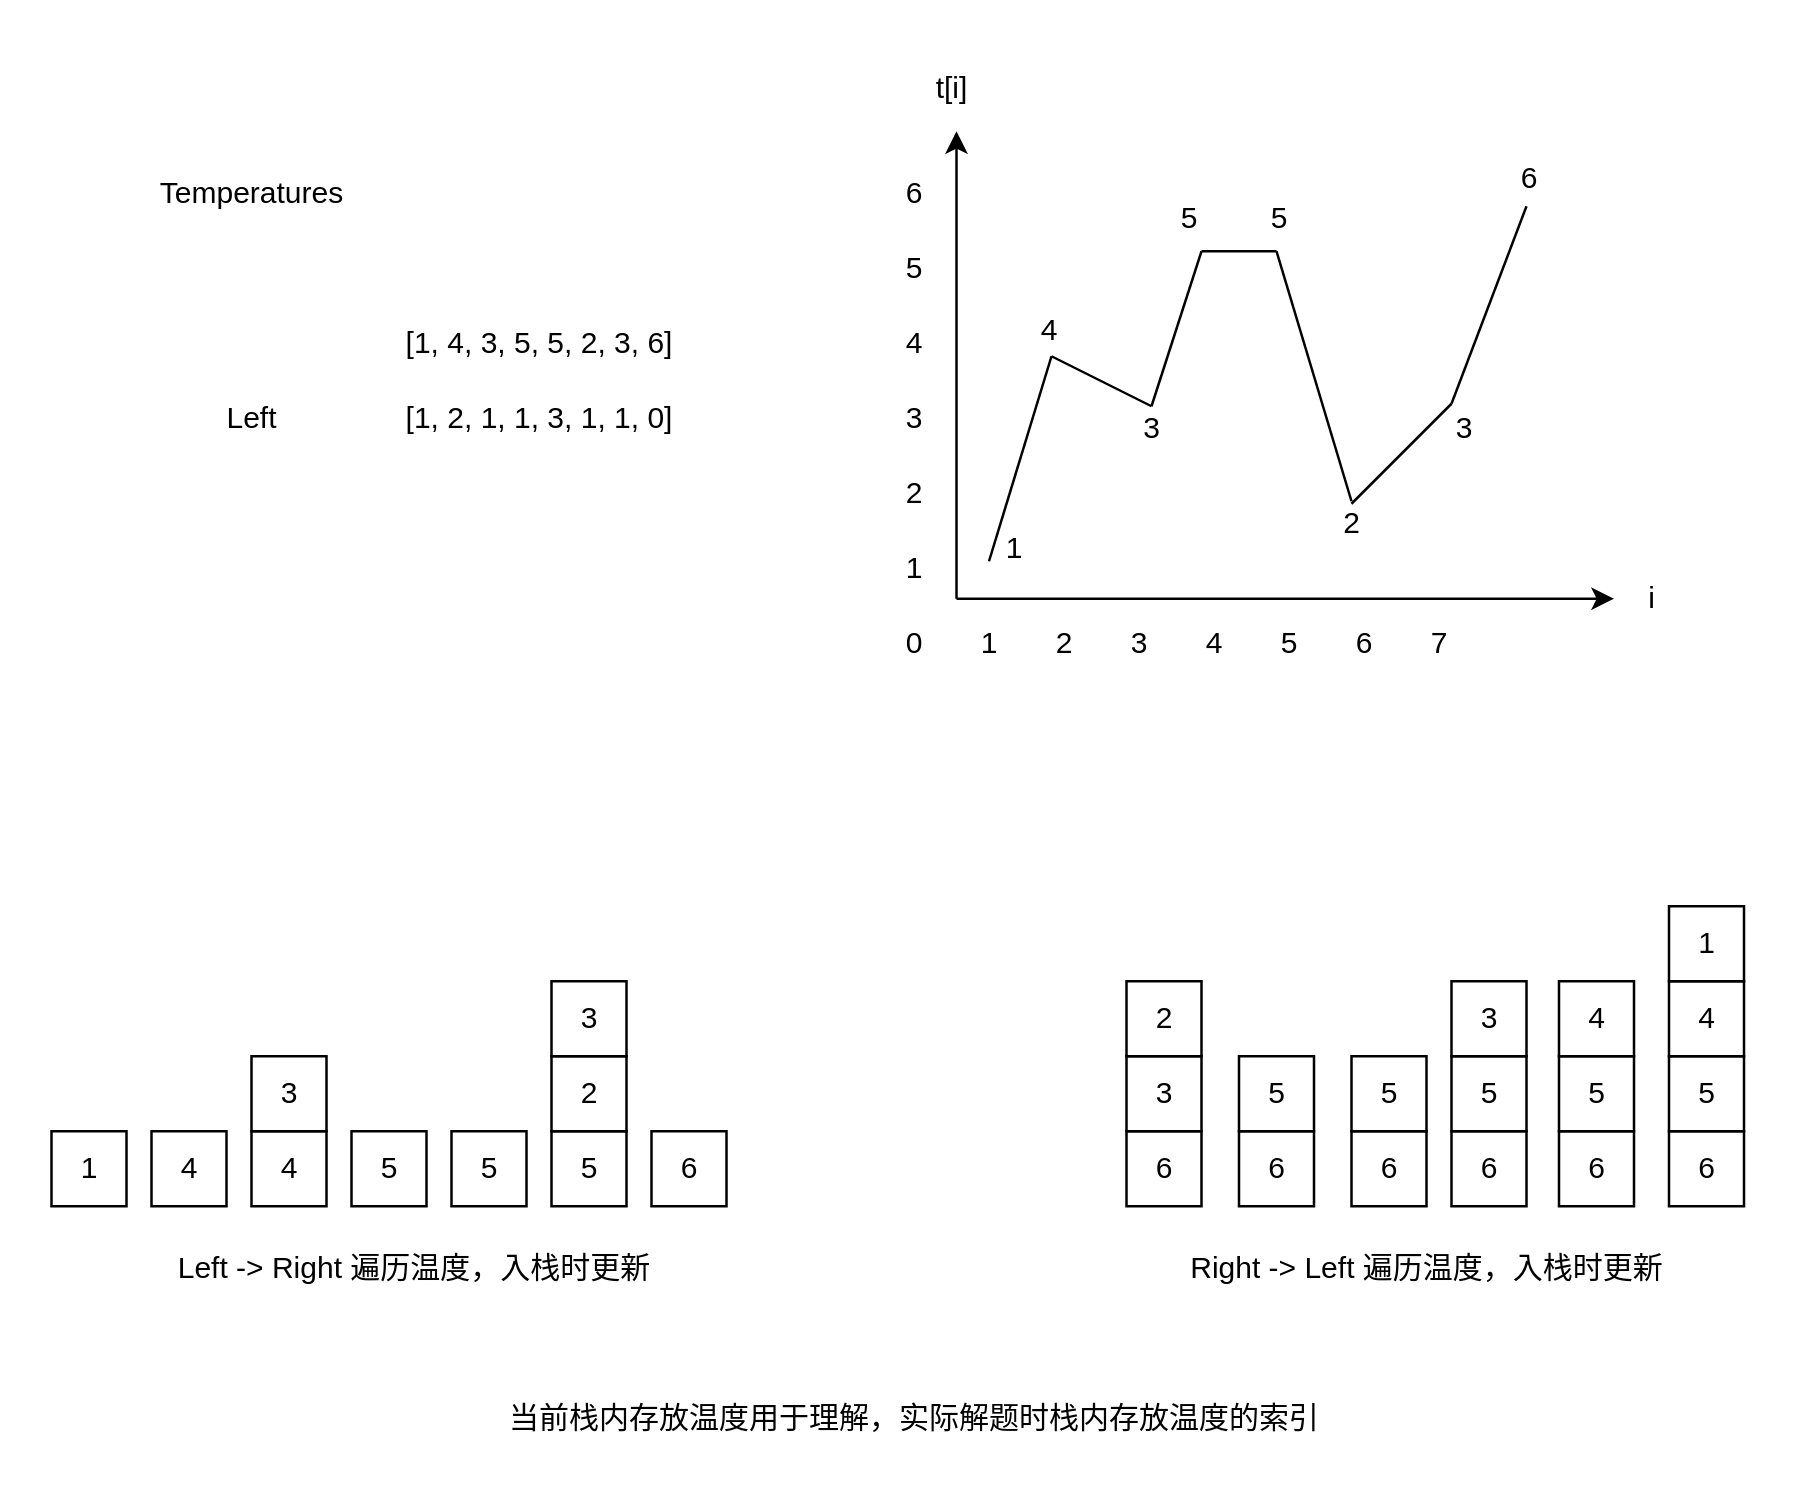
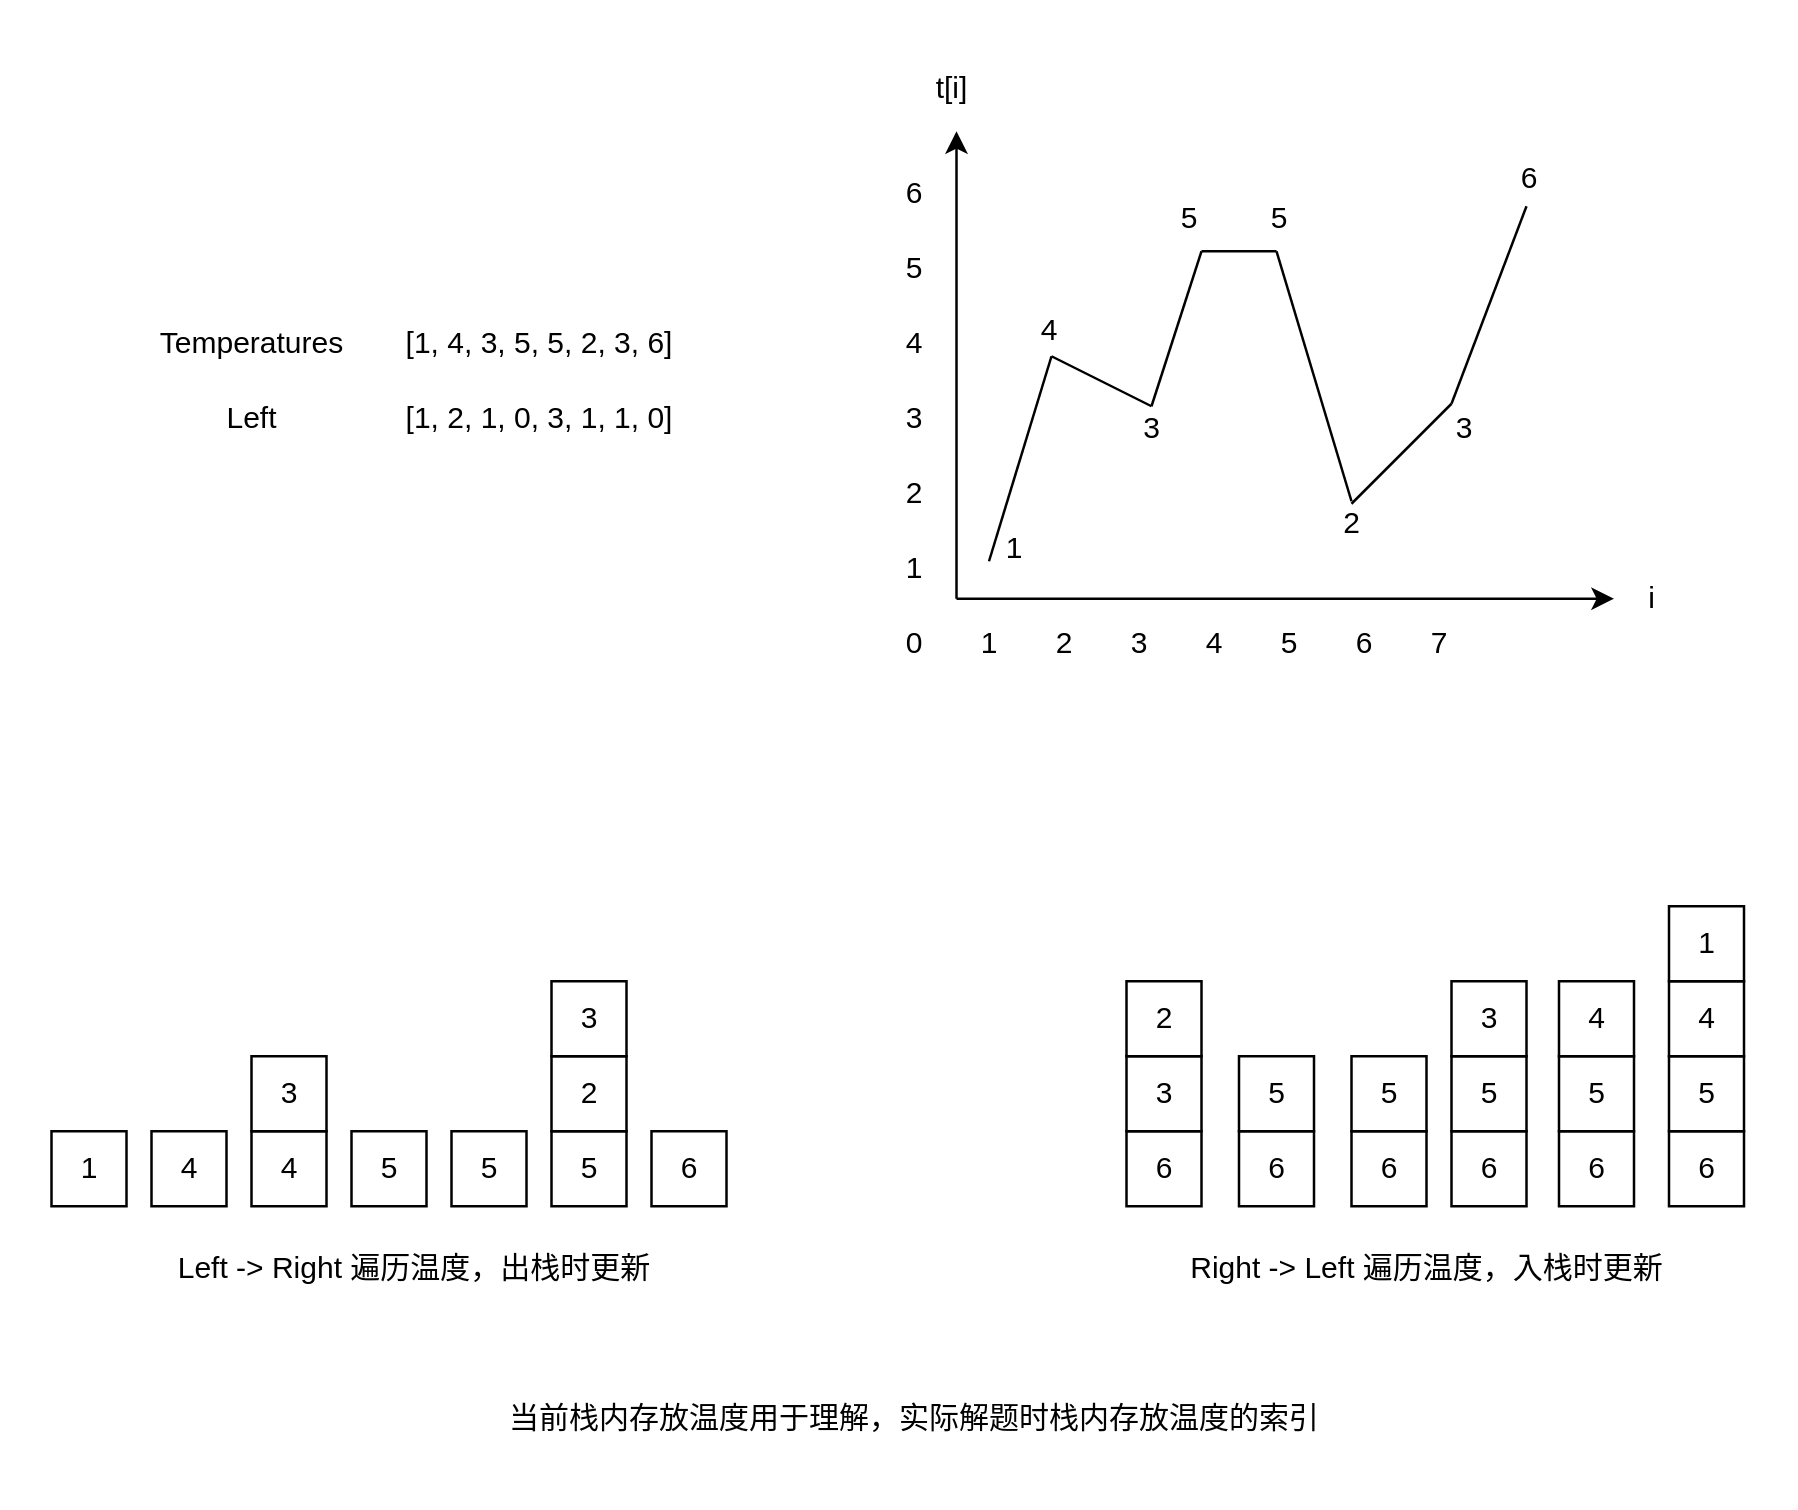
node "Temperatures": moved (251, 194) -> (251, 344)
node "[1, 2, 1, 1, 3, 1, 1, 0]": label "[1, 2, 1, 1, 3, 1, 1, 0]" -> "[1, 2, 1, 0, 3, 1, 1, 0]"
node "Left -> Right 遍历温度，入栈时更新": label "Left -> Right 遍历温度，入栈时更新" -> "Left -> Right 遍历温度，出栈时更新"
